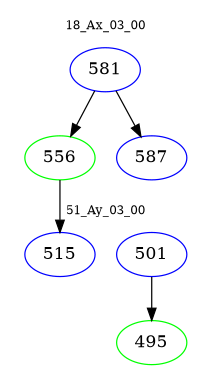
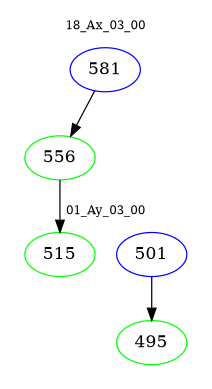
node "587": removed
cluster "51_Ay_03_00": label "51_Ay_03_00" -> "01_Ay_03_00"
node "515": color blue -> green
